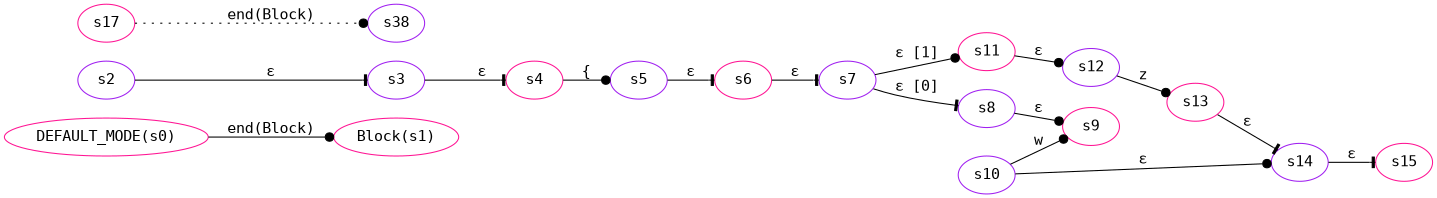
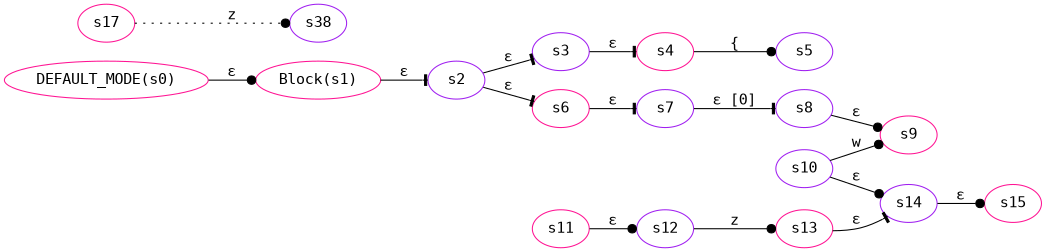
edge "s17" -> "s38": label "end(Block)" -> "z"
edge "s7" -> "s11": removed, label "ε [1]"
edge "Block(s1)" -> "s2": added, label "ε"
edge "s5" -> "s6": now "s2" -> "s6"
edge "DEFAULT_MODE(s0)" -> "Block(s1)": label "end(Block)" -> "ε"
edge "s14" -> "s15": arrowhead tee -> dot
